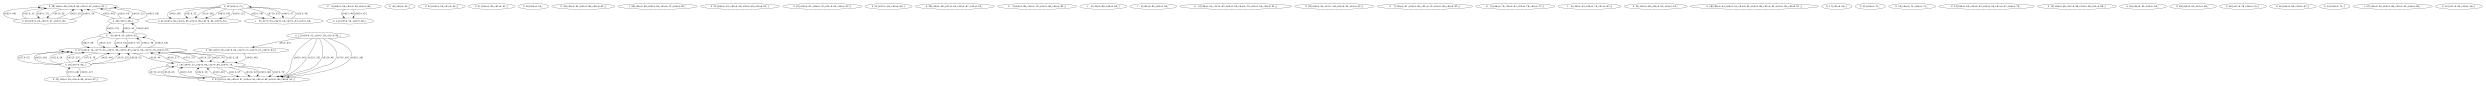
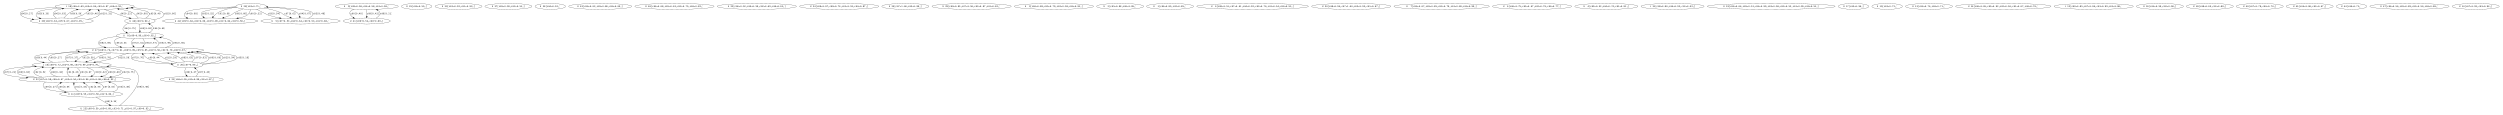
edge "U 41[c09=0.52,c00=0.99,]" -> "U  9[c09=0.96,c04=0.58,c01=0.90,]": added, label "c09[0.21]"
edge "U 32[c07=0.58,c06=0.67,c03=0.54,c02=0.96,c01=0.80,c00=0.52,]" -> "U 11[c09=0.55,c02=0.59,c01=0.80,]": added, label "c09[0.27]"
